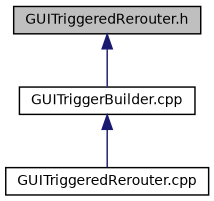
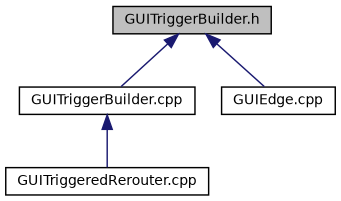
node "GUITriggeredRerouter.h": label "GUITriggeredRerouter.h" -> "GUITriggerBuilder.h"
node "GUIEdge.cpp": added
